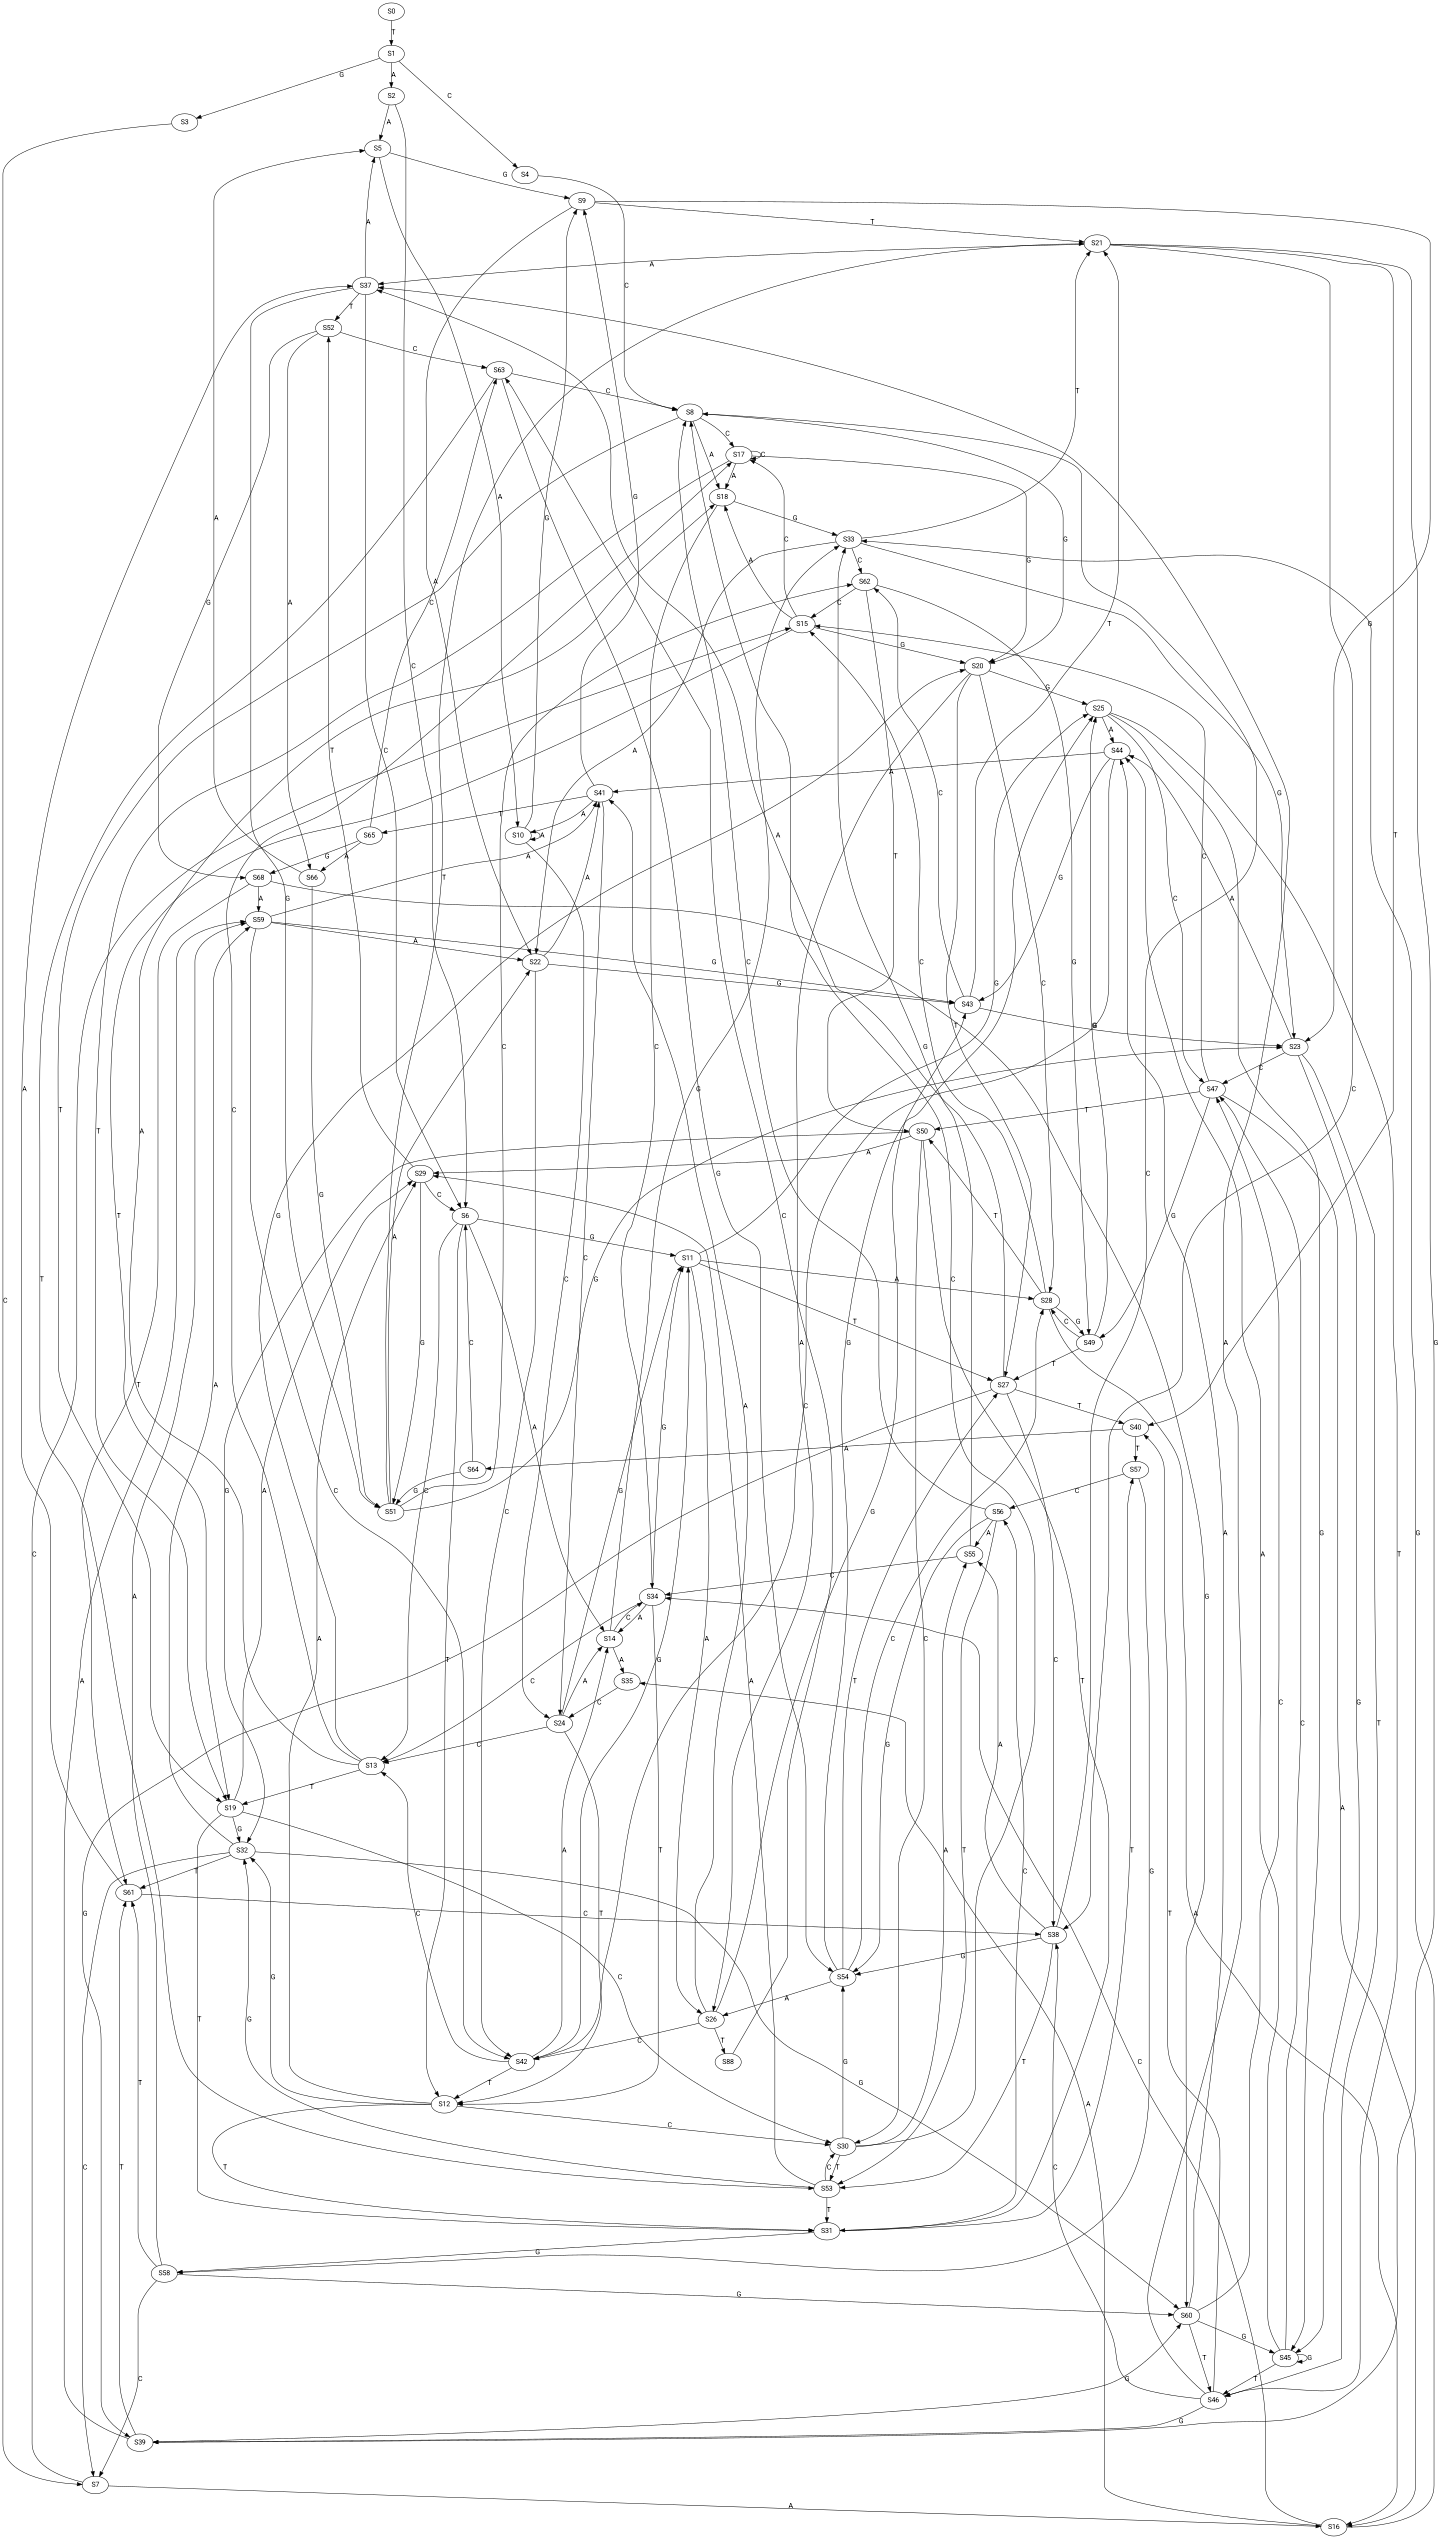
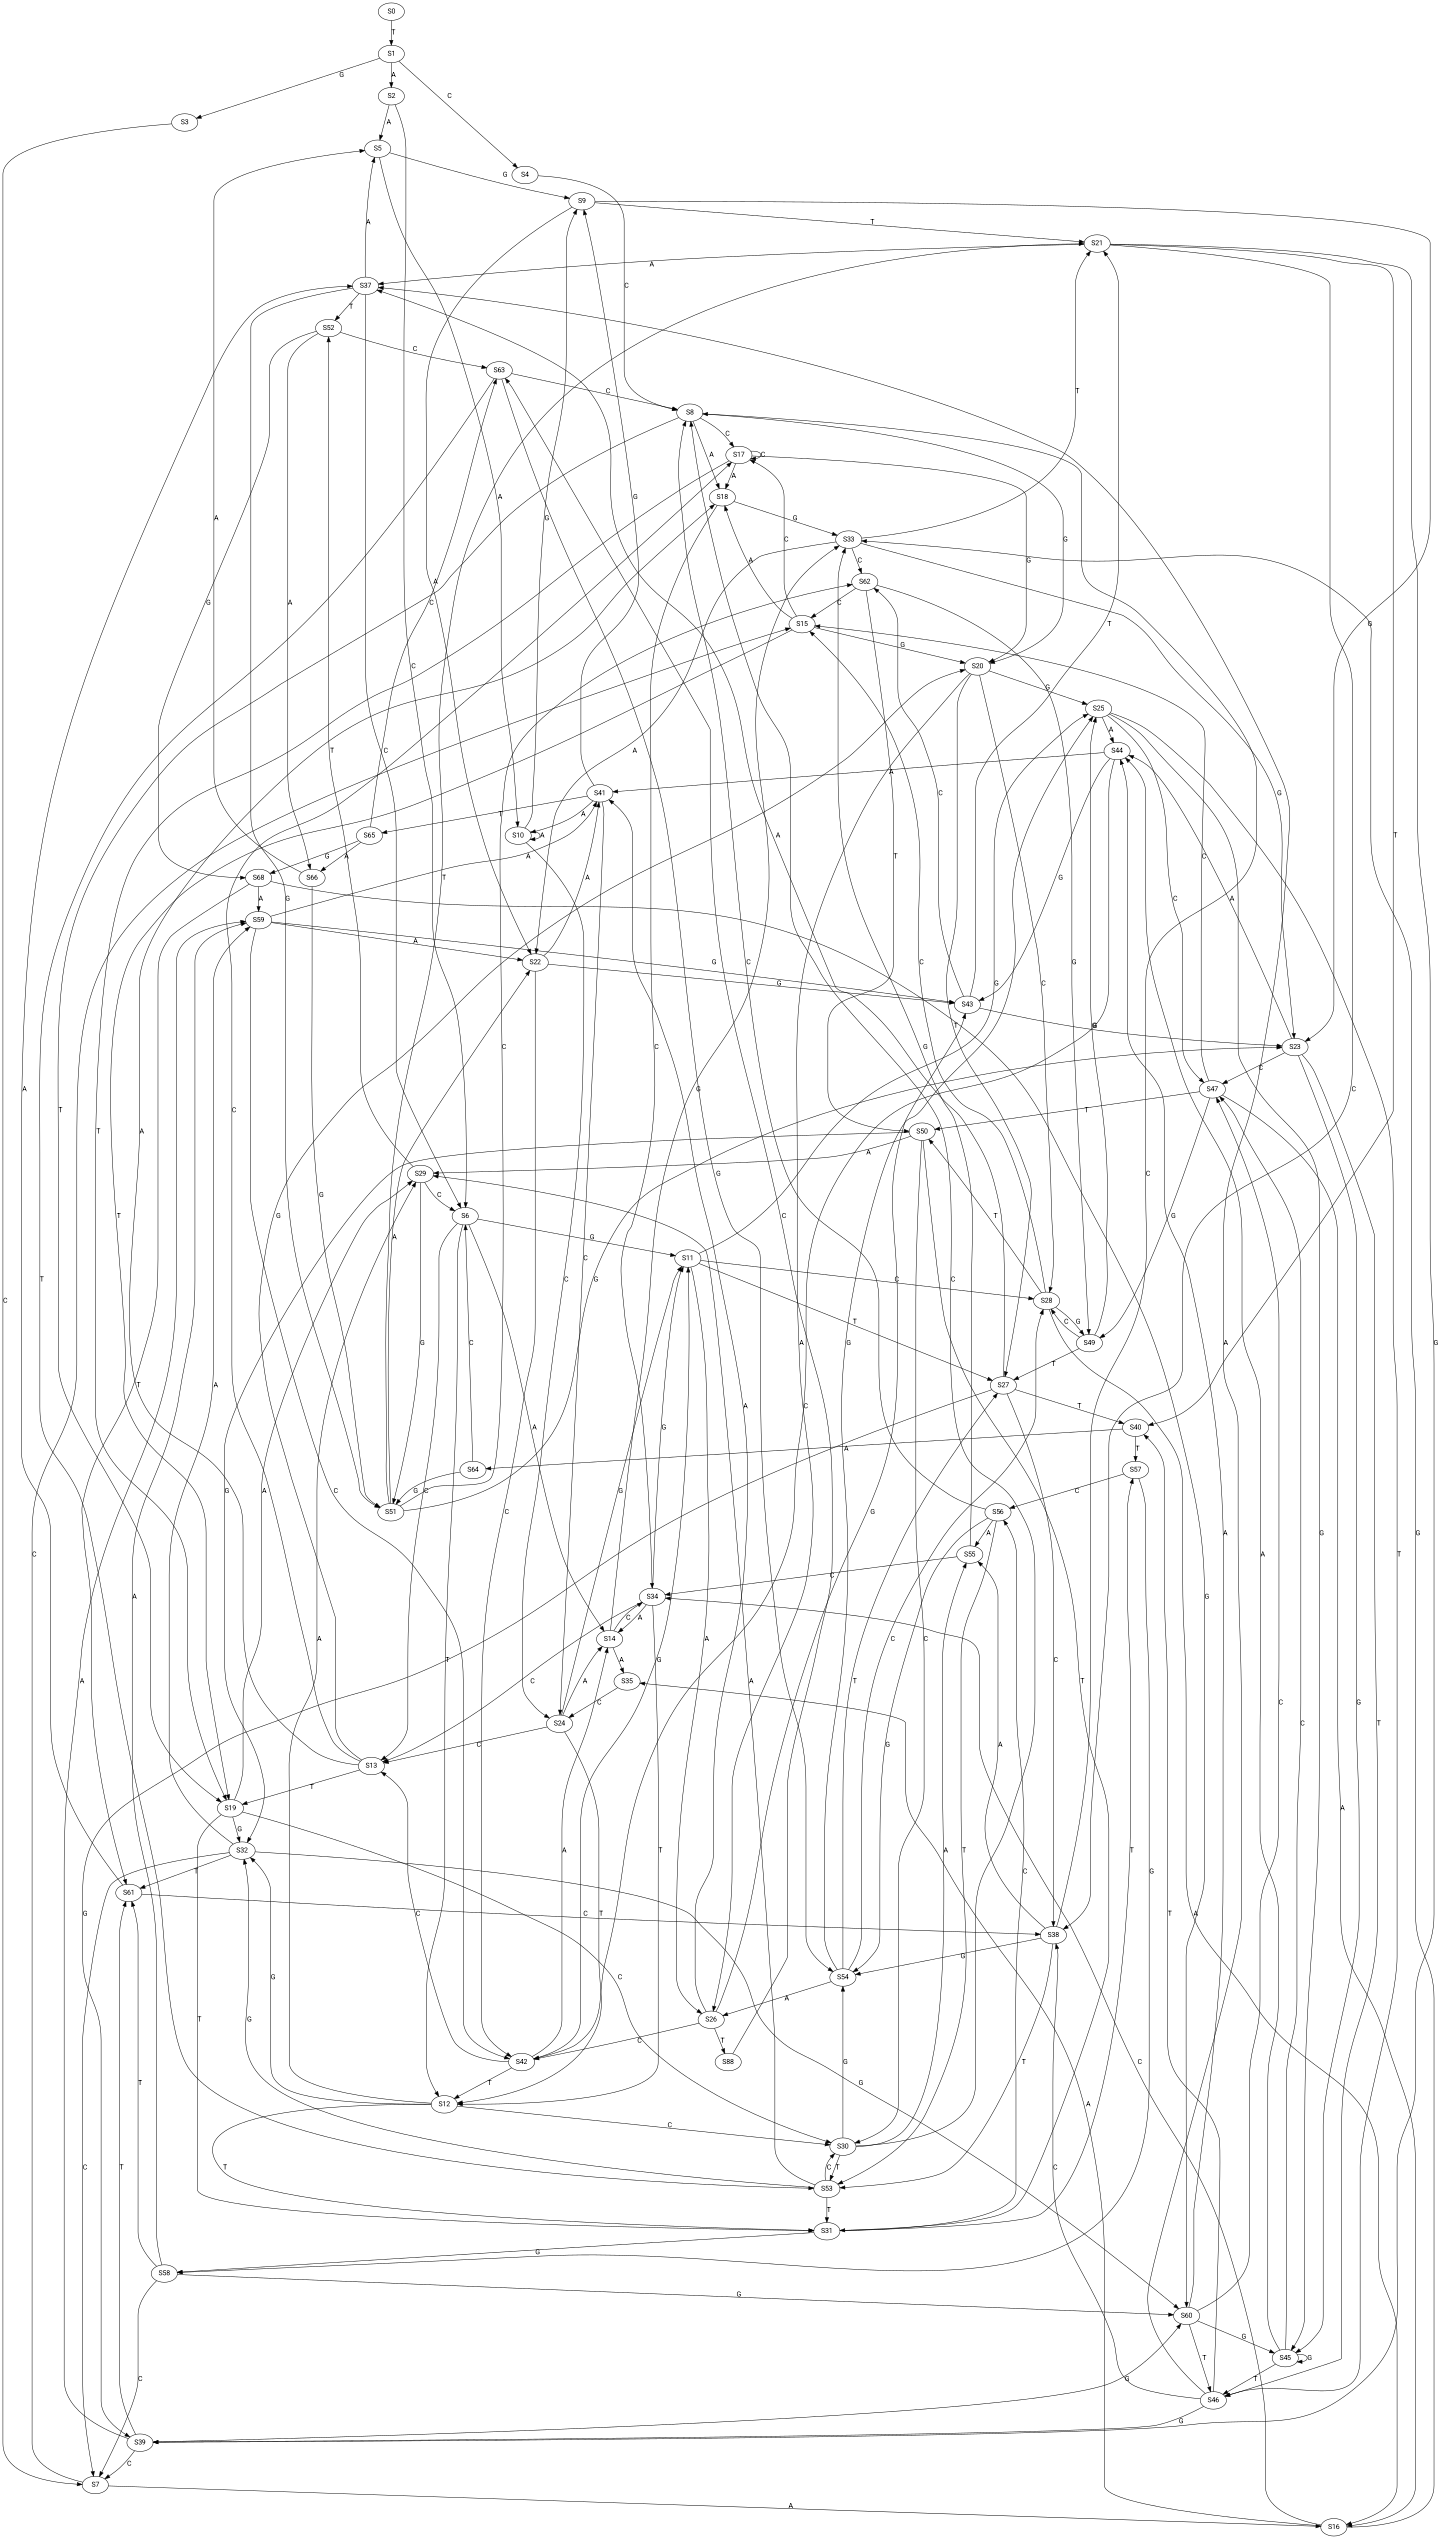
edge "S11" -> "S28": label "A" -> "C"
edge "S39" -> "S7": added, label "C"
